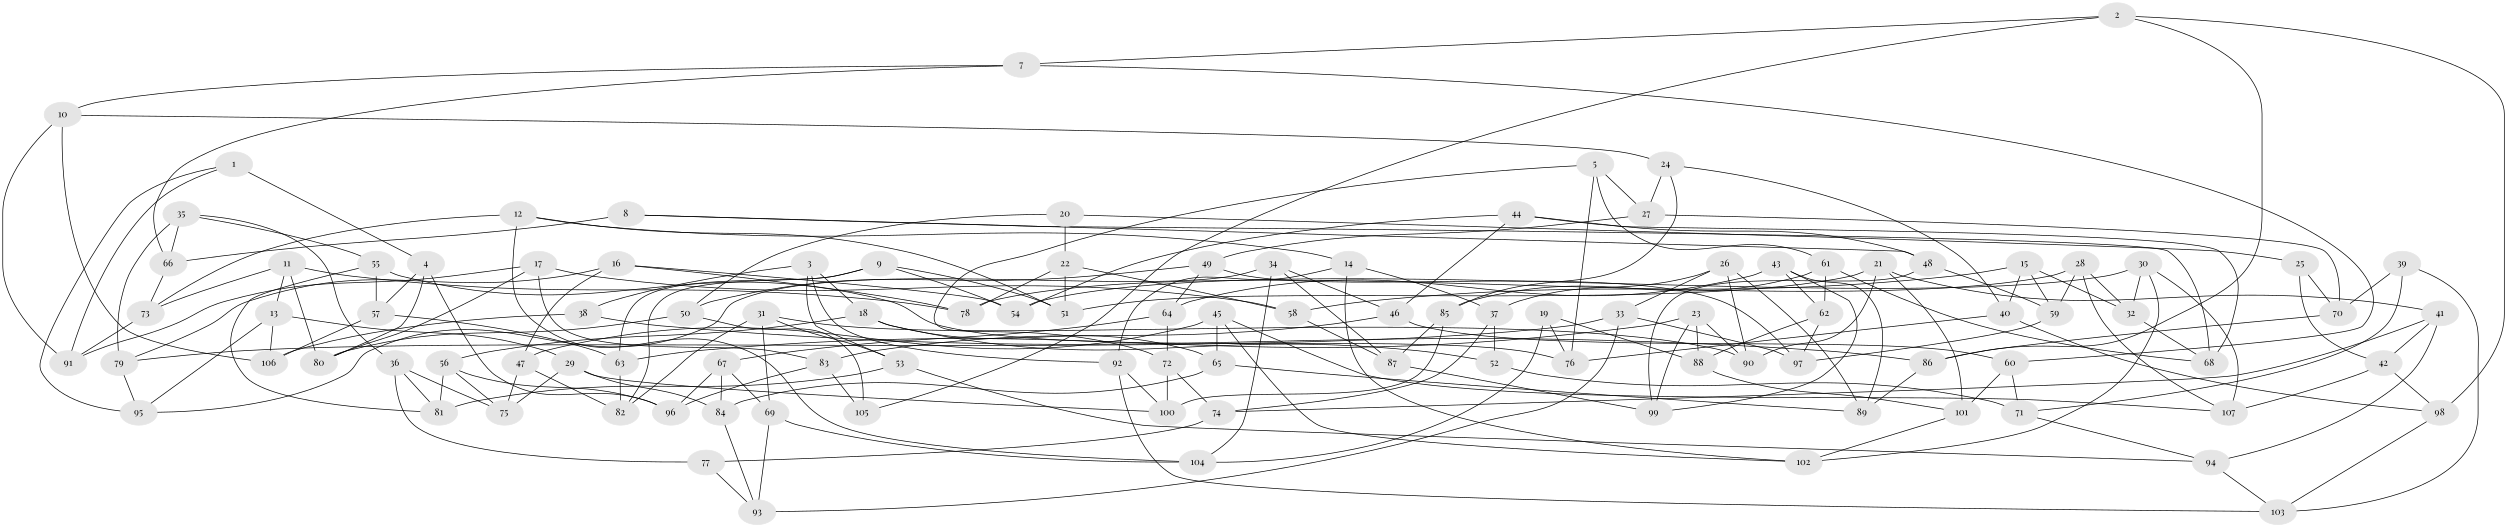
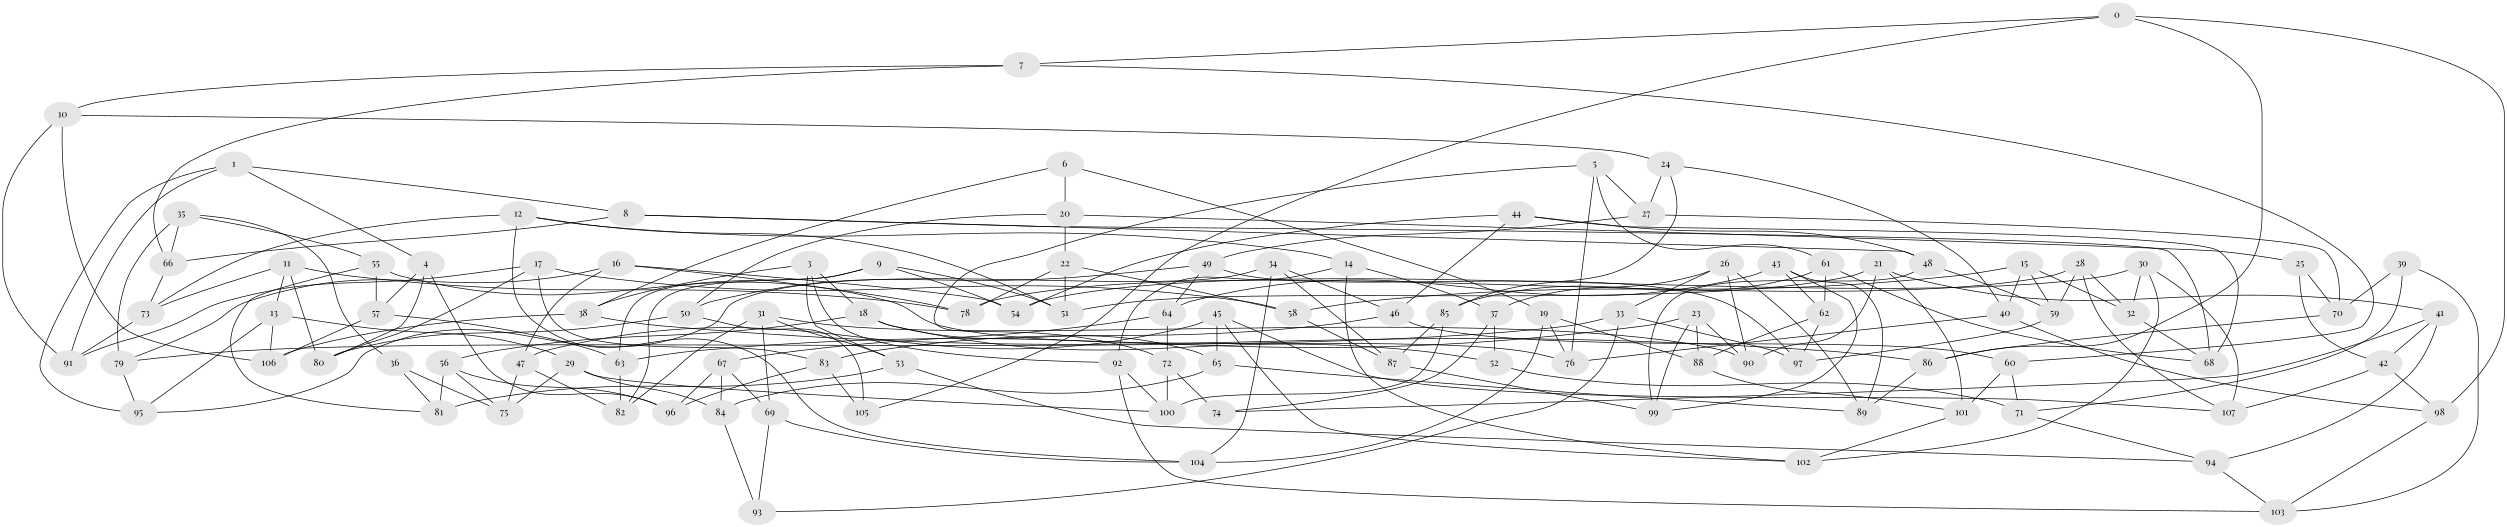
node "2": label "2" -> "0"
node "6": added
edge "1" -- "8": added
node "77": removed
